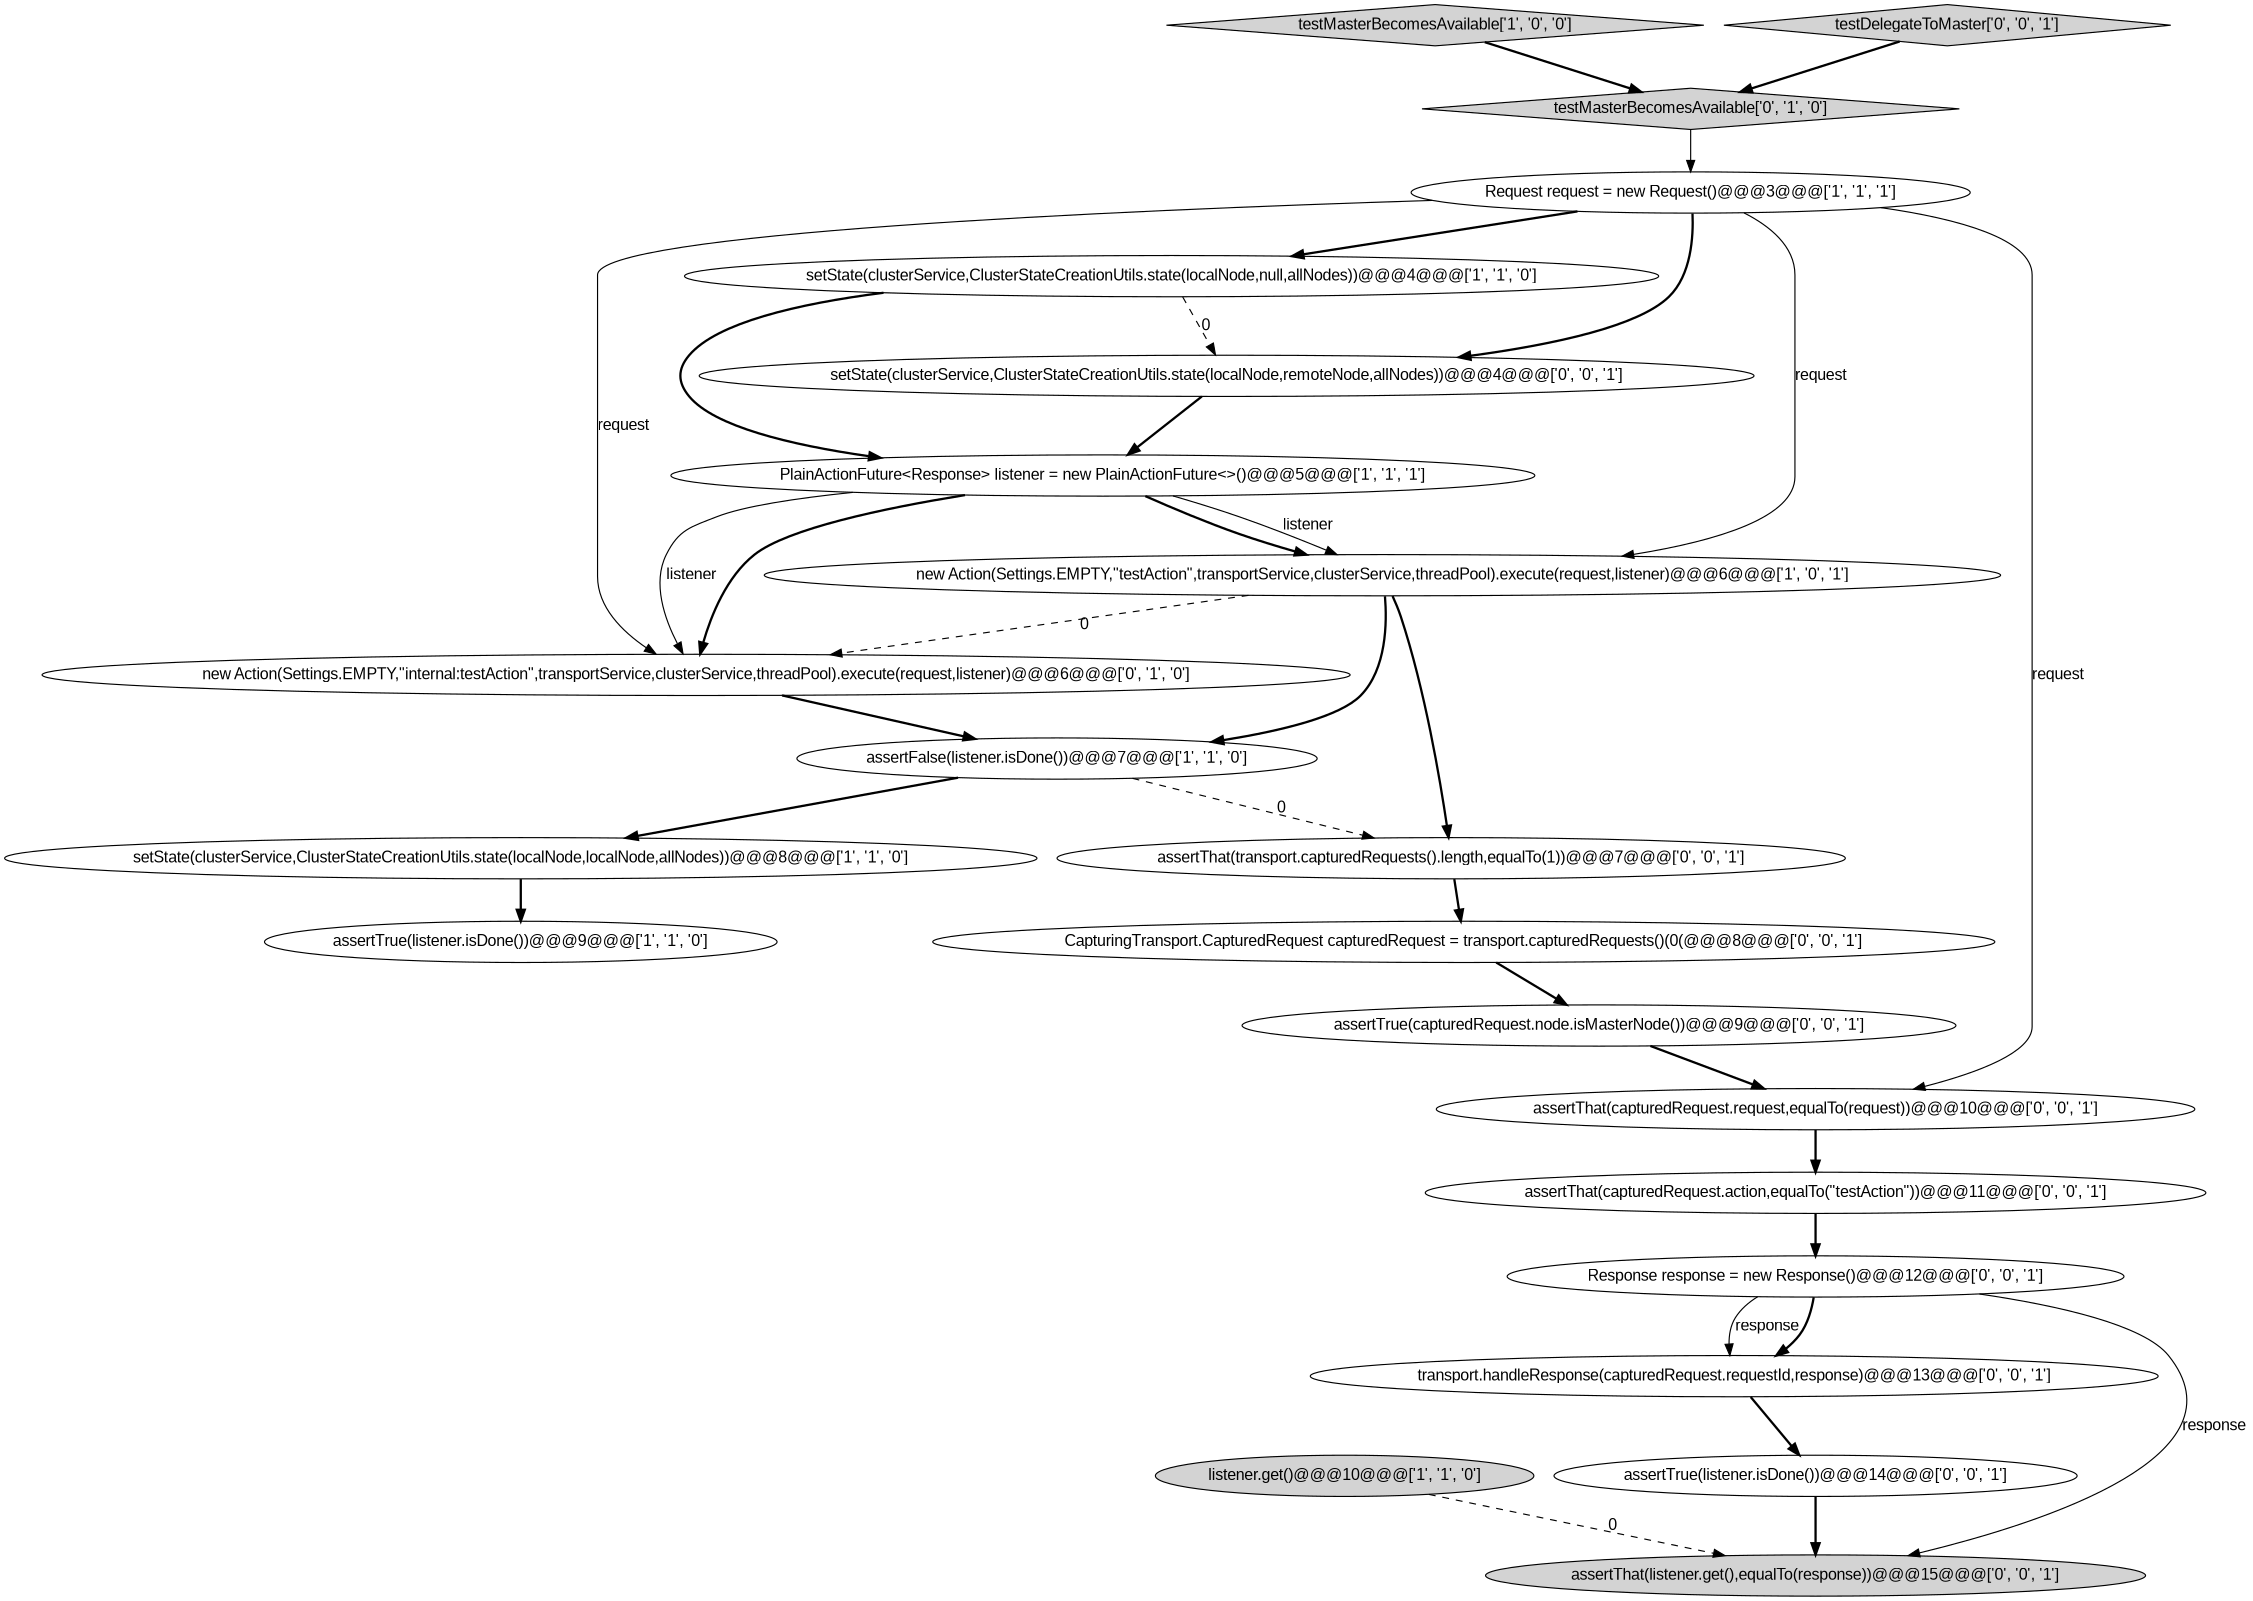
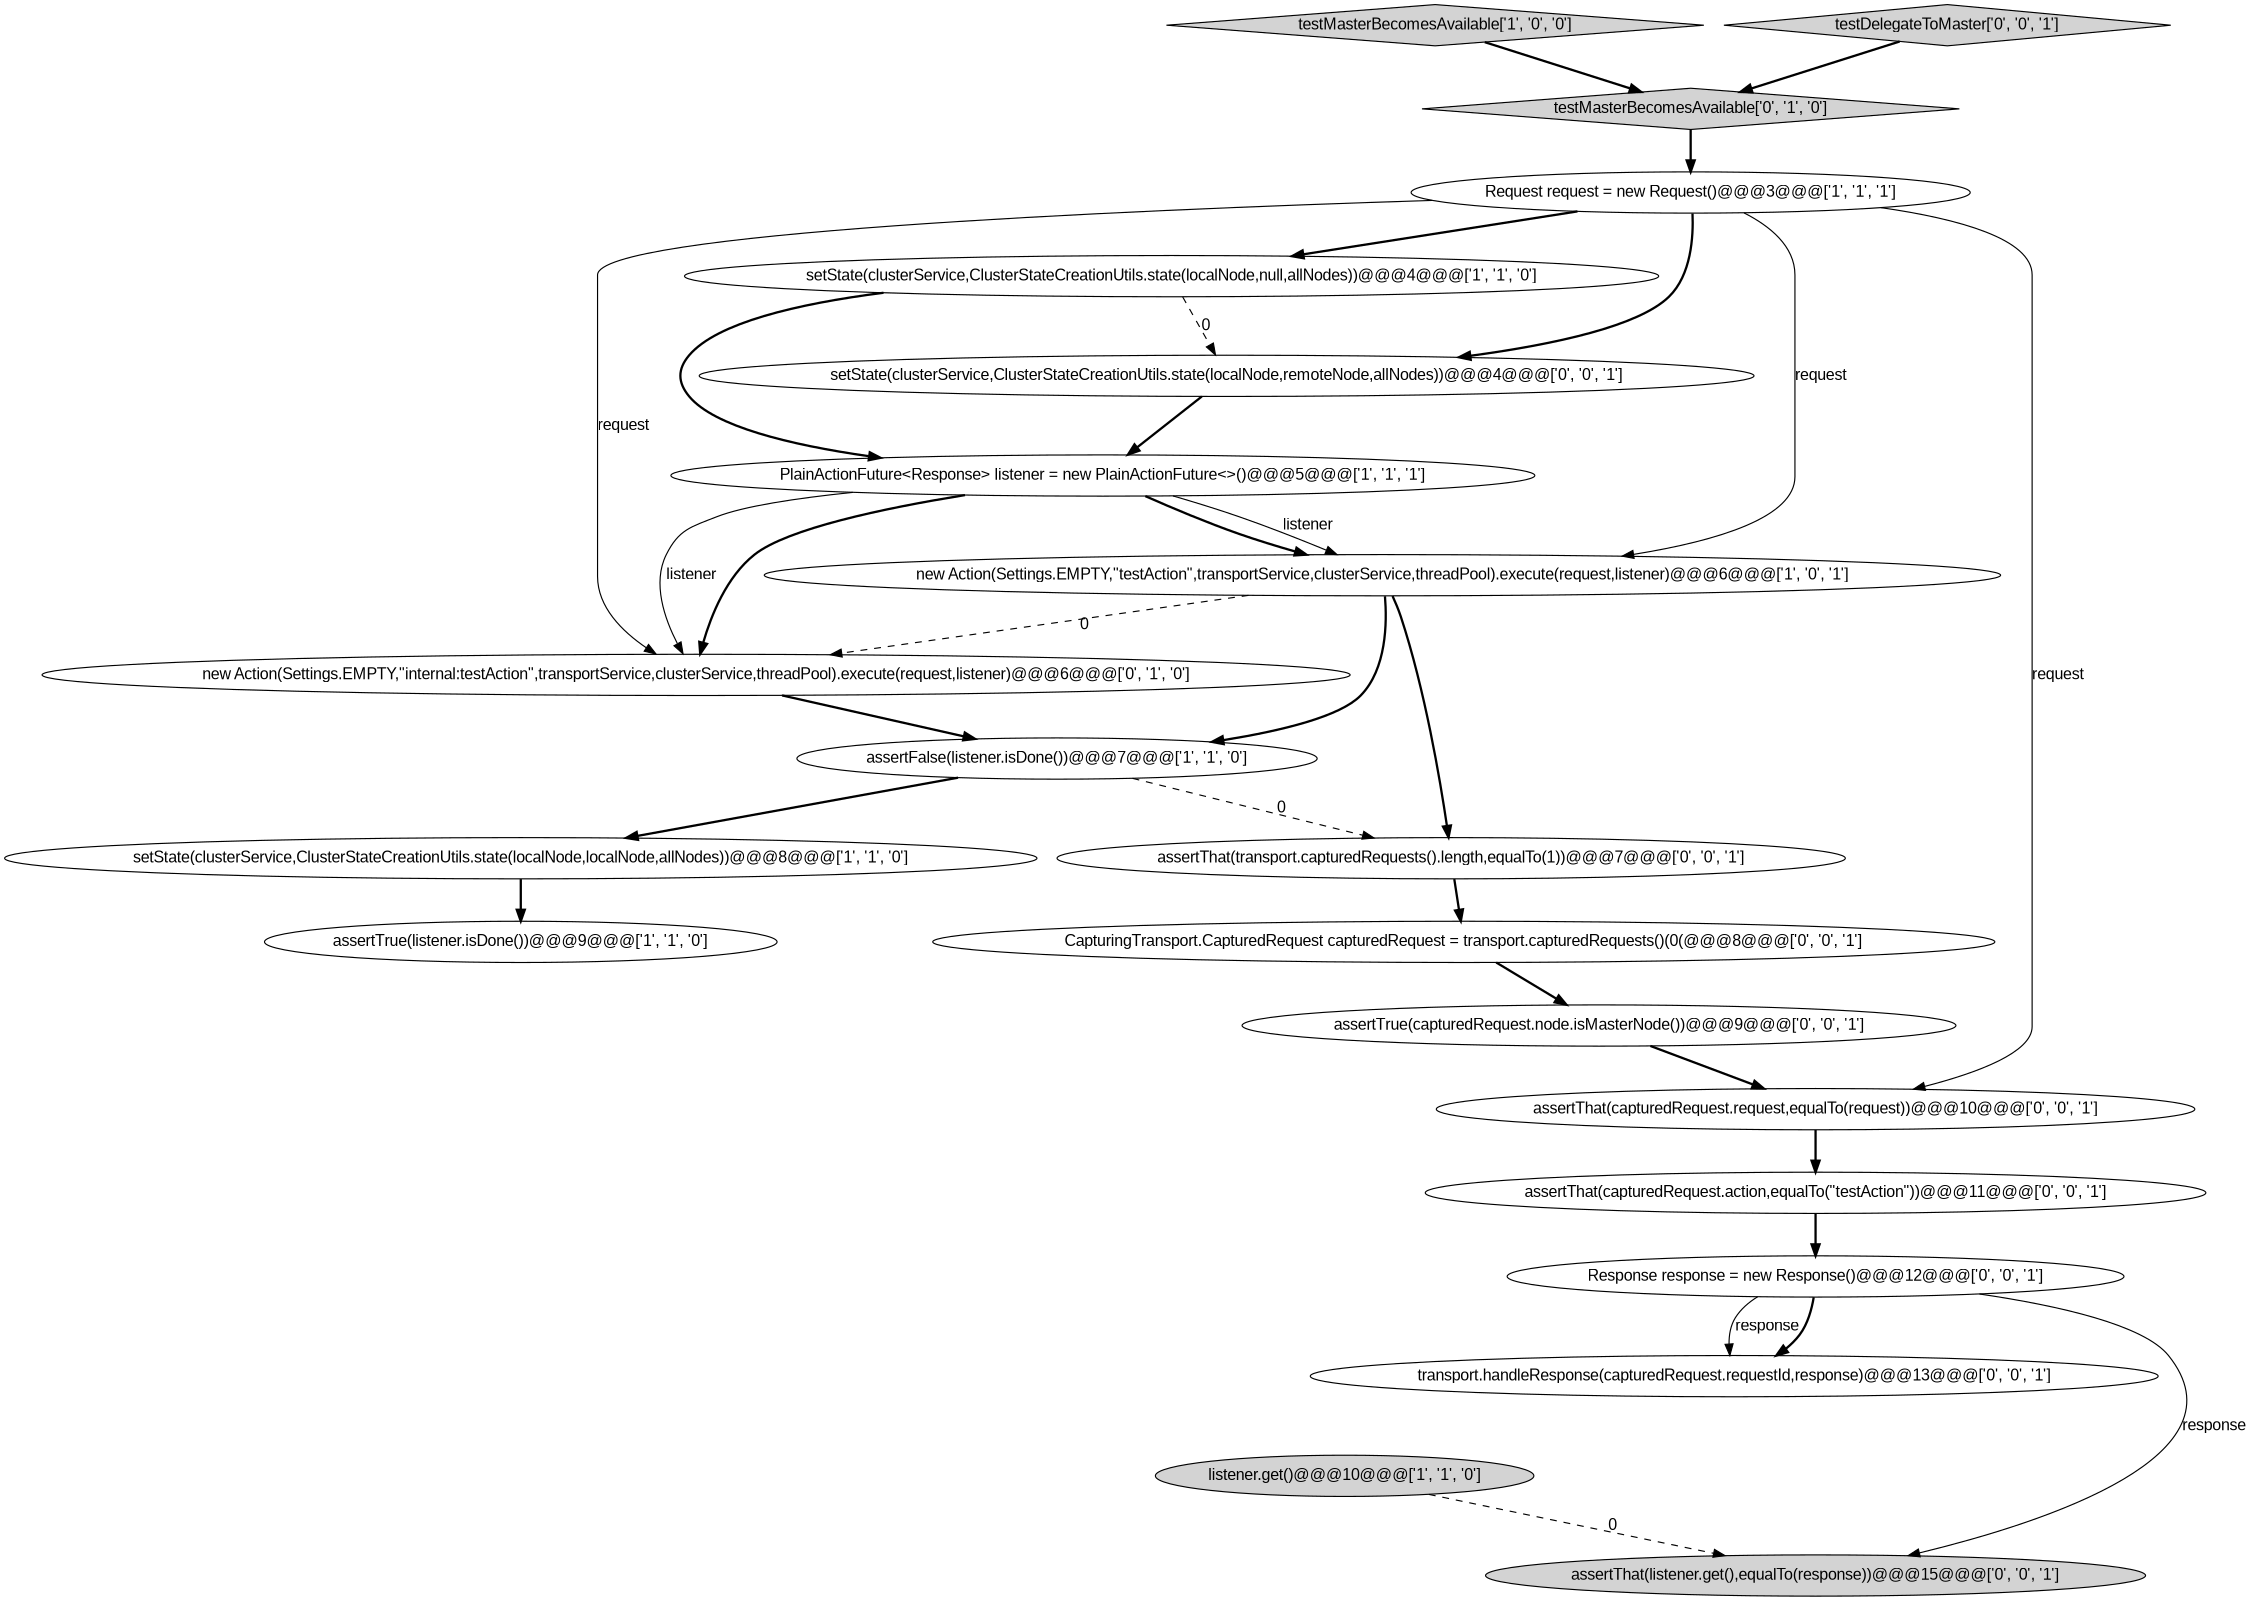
edge "testMasterBecomesAvailable['0', '1', '0']" -> "Request request = new Request()@@@3@@@['1', '1', '1']": style solid -> bold
node "assertTrue(listener.isDone())@@@14@@@['0', '0', '1']": removed
